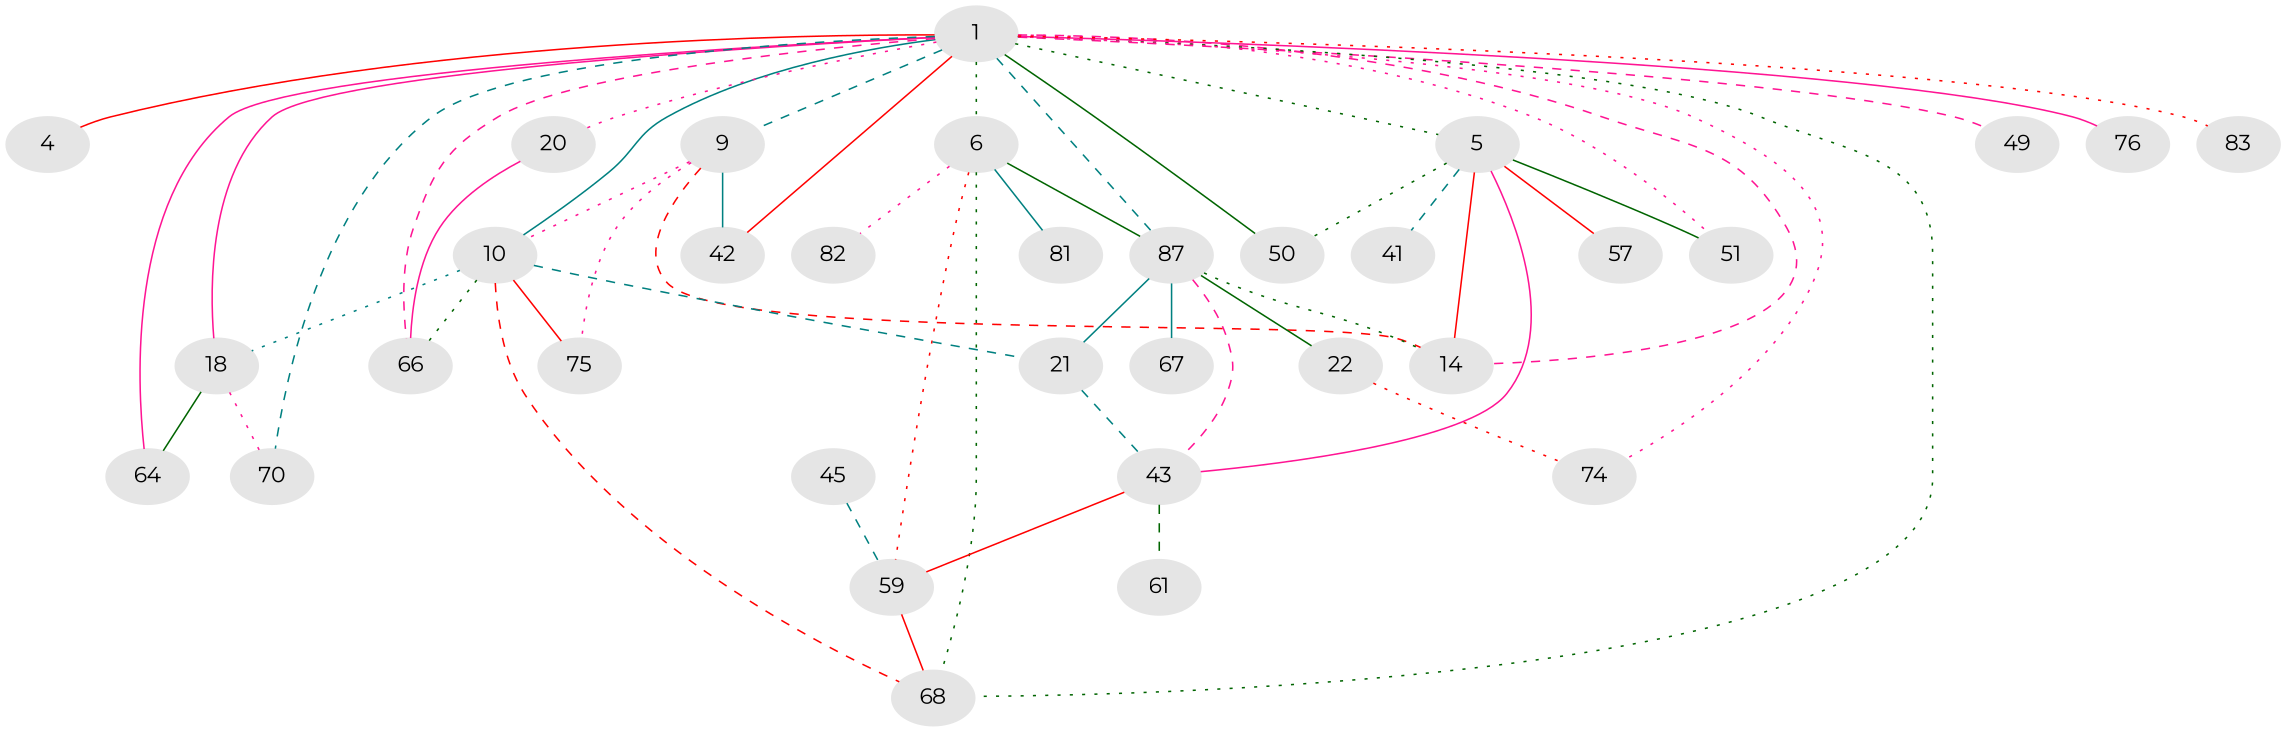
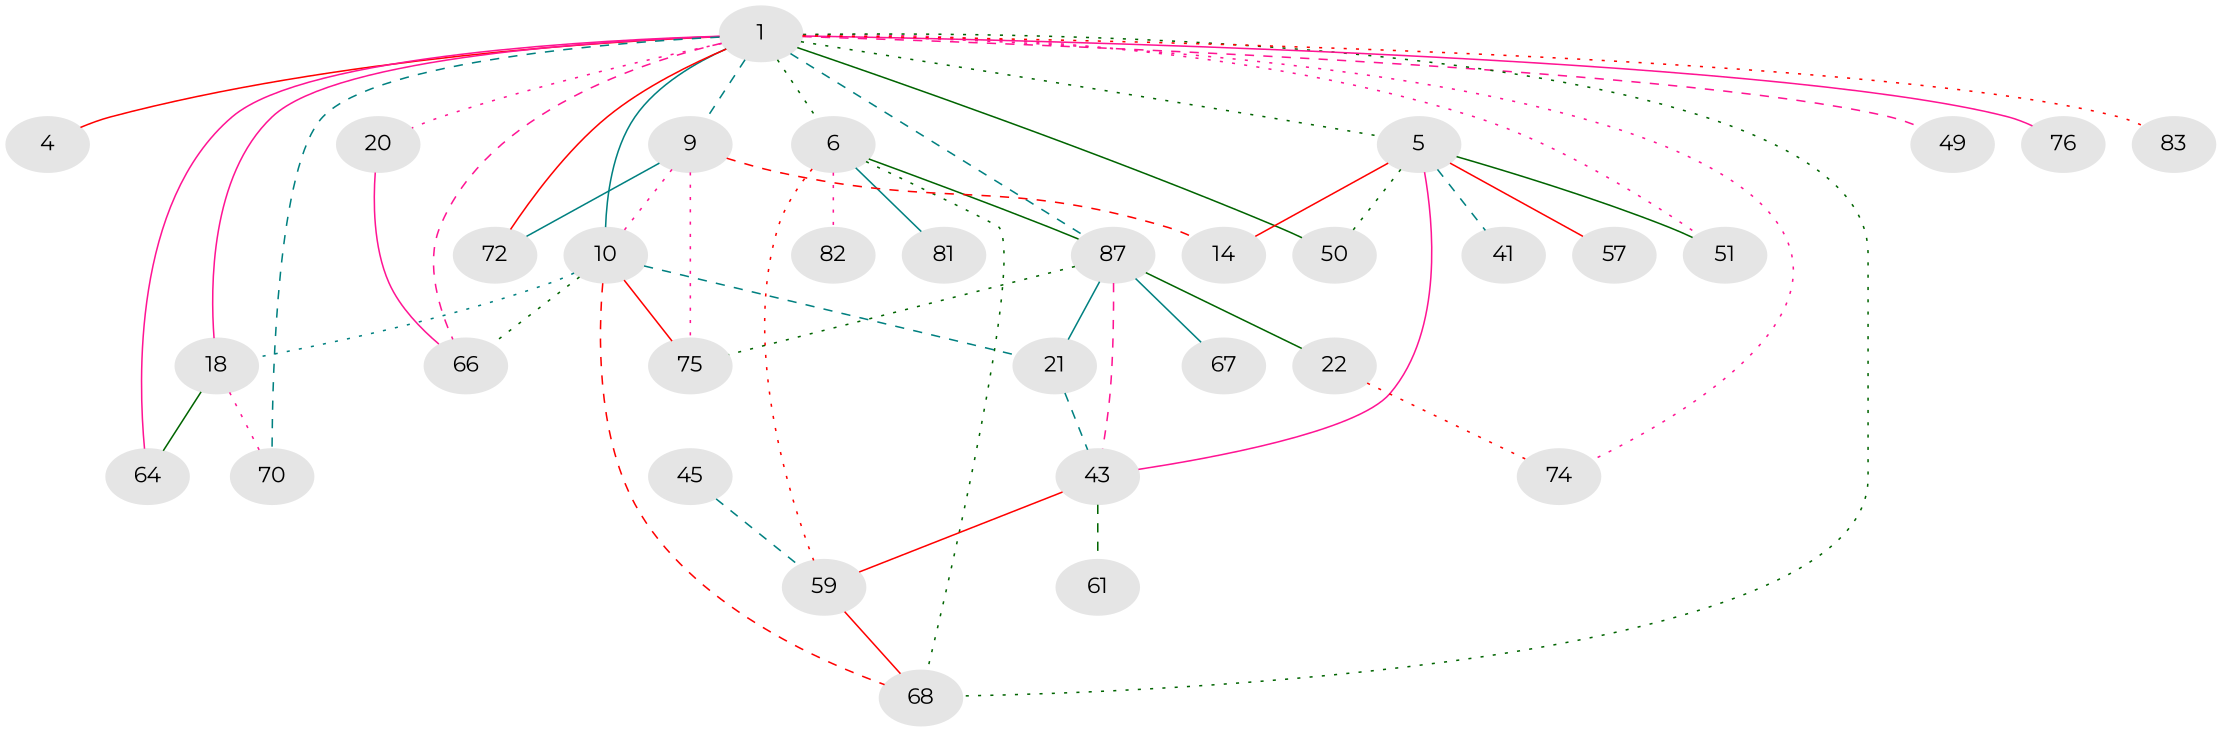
edge "1" -- "14": removed
node "42": label "42" -> "72"
edge "87" -- "14": now "87" -- "75"
